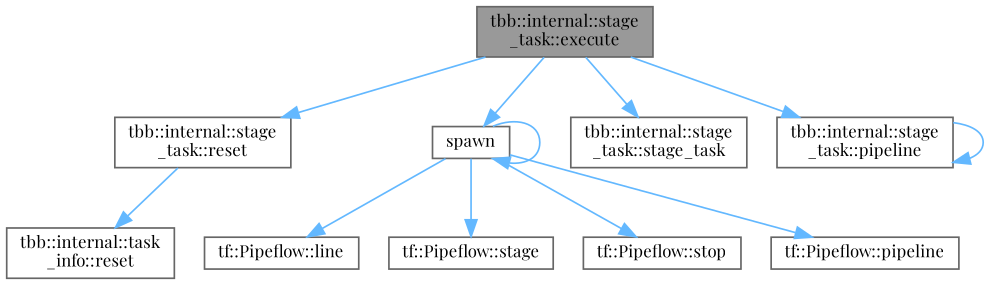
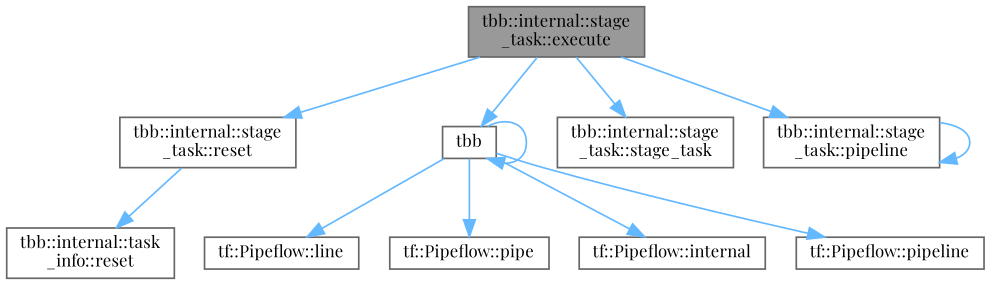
node "spawn": label "spawn" -> "tbb"
node "tf::Pipeflow::stage": label "tf::Pipeflow::stage" -> "tf::Pipeflow::pipe"
node "tf::Pipeflow::stop": label "tf::Pipeflow::stop" -> "tf::Pipeflow::internal"
